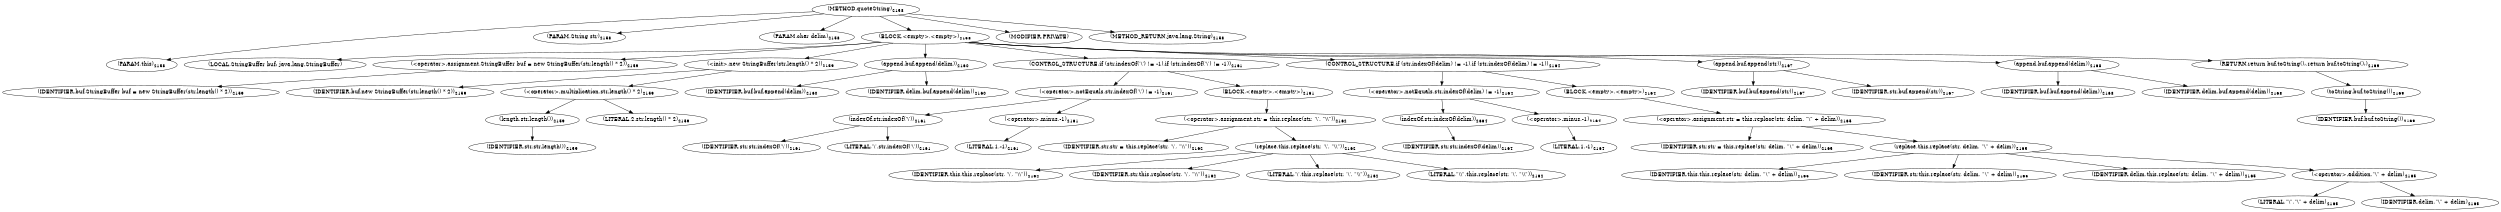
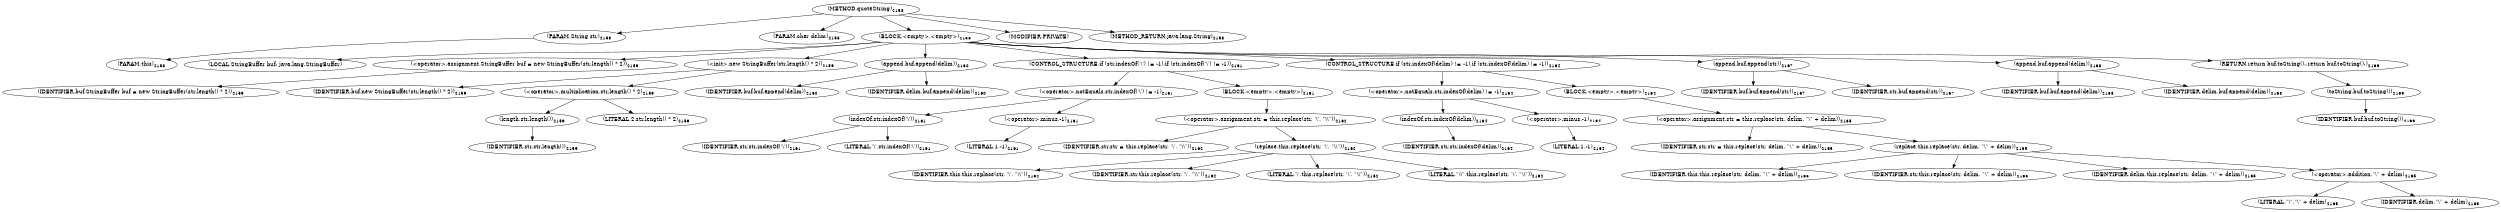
edge "(METHOD,quoteString)" -> "(PARAM,this)": now "(PARAM,String str)" -> "(PARAM,this)"
node "(indexOf,str.indexOf(delim))": text "2664" -> "2164"
